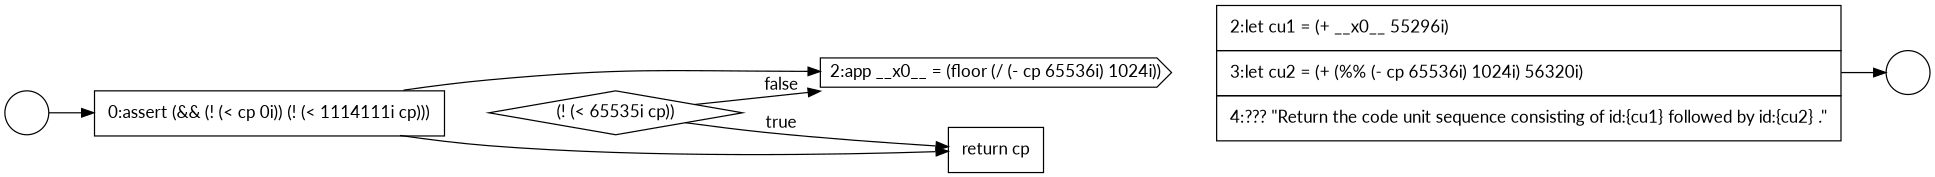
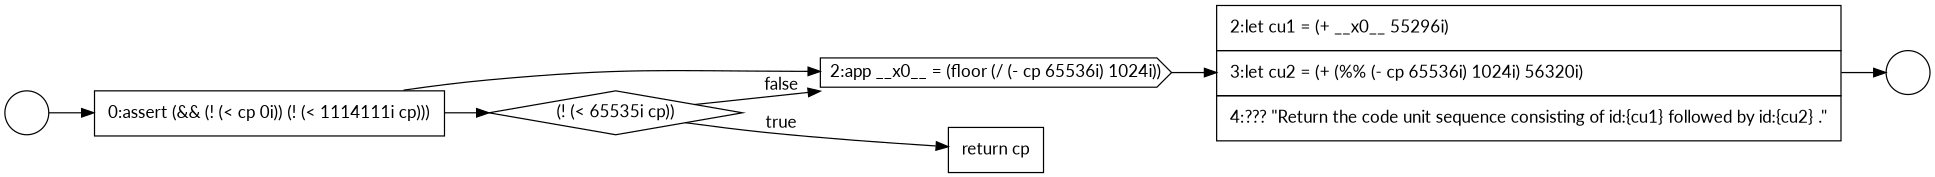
edge "2:app __x0__ = (floor (/ (- cp 65536i) 1024i))" -> "2:let cu1 = (+ __x0__ 55296i)": added
edge "0:assert (&& (! (< cp 0i)) (! (< 1114111i cp)))" -> "return cp": now "0:assert (&& (! (< cp 0i)) (! (< 1114111i cp)))" -> "(! (< 65535i cp))"
